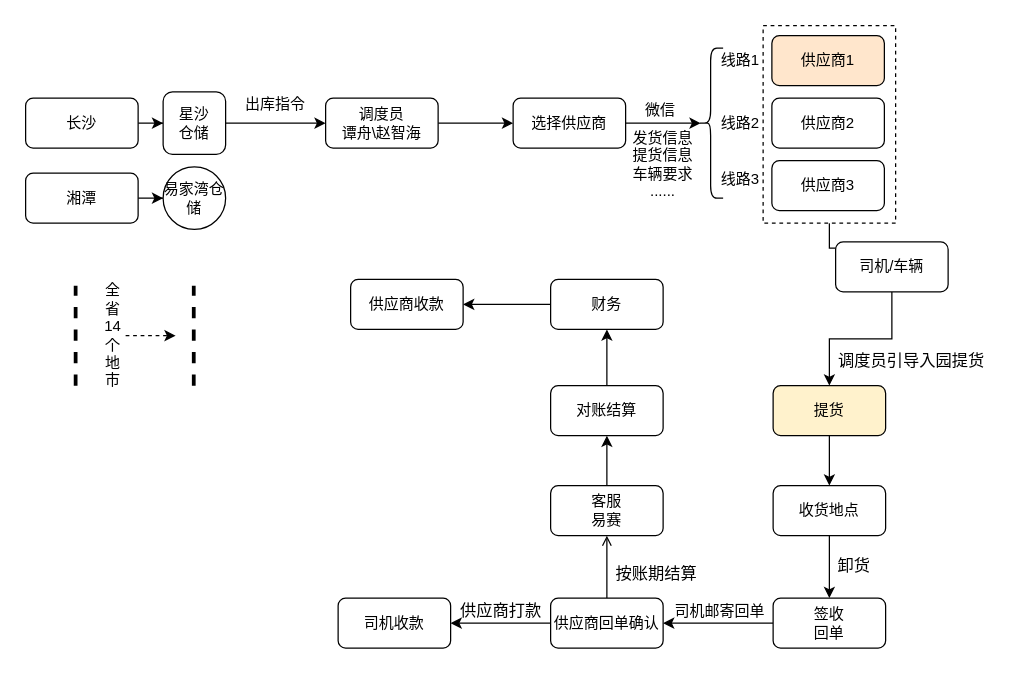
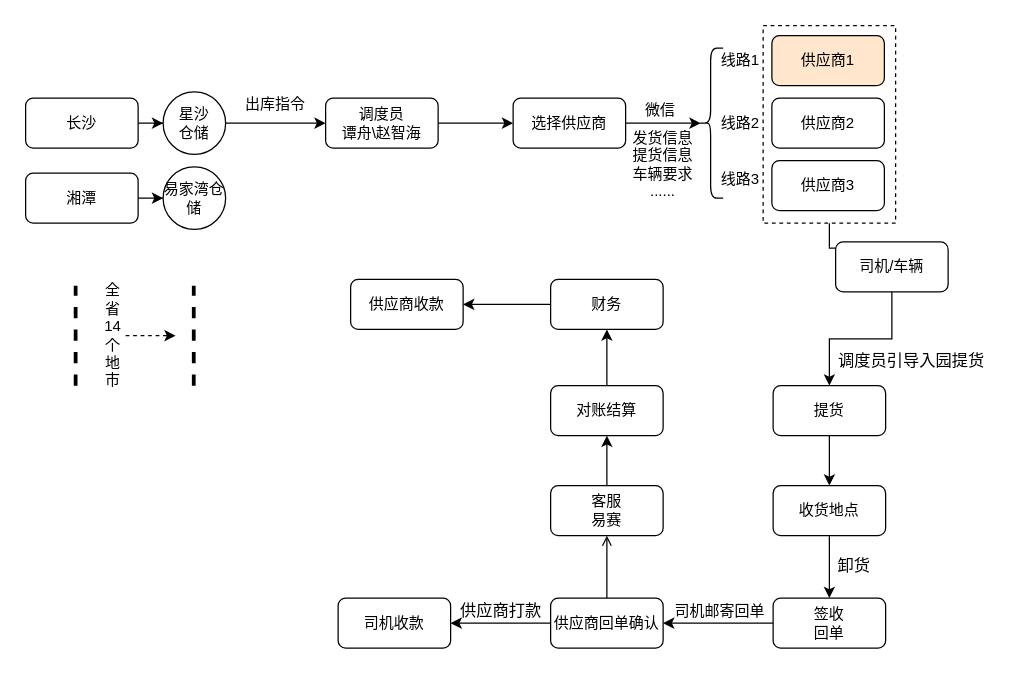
node "星沙 仓储": shape rounded rectangle -> ellipse
node "提货": fillcolor #fff2cc -> #ffffff
node "按账期结算": removed
